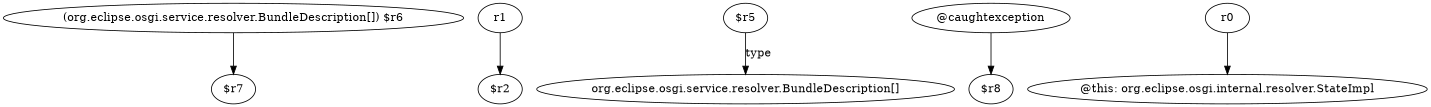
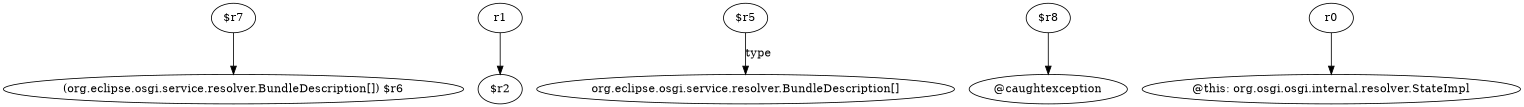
edge "(org.eclipse.osgi.service.resolver.BundleDescription[]) $r6" -> "$r7": reversed
edge "@caughtexception" -> "$r8": reversed
node "@this: org.eclipse.osgi.internal.resolver.StateImpl": label "@this: org.eclipse.osgi.internal.resolver.StateImpl" -> "@this: org.osgi.osgi.internal.resolver.StateImpl"
